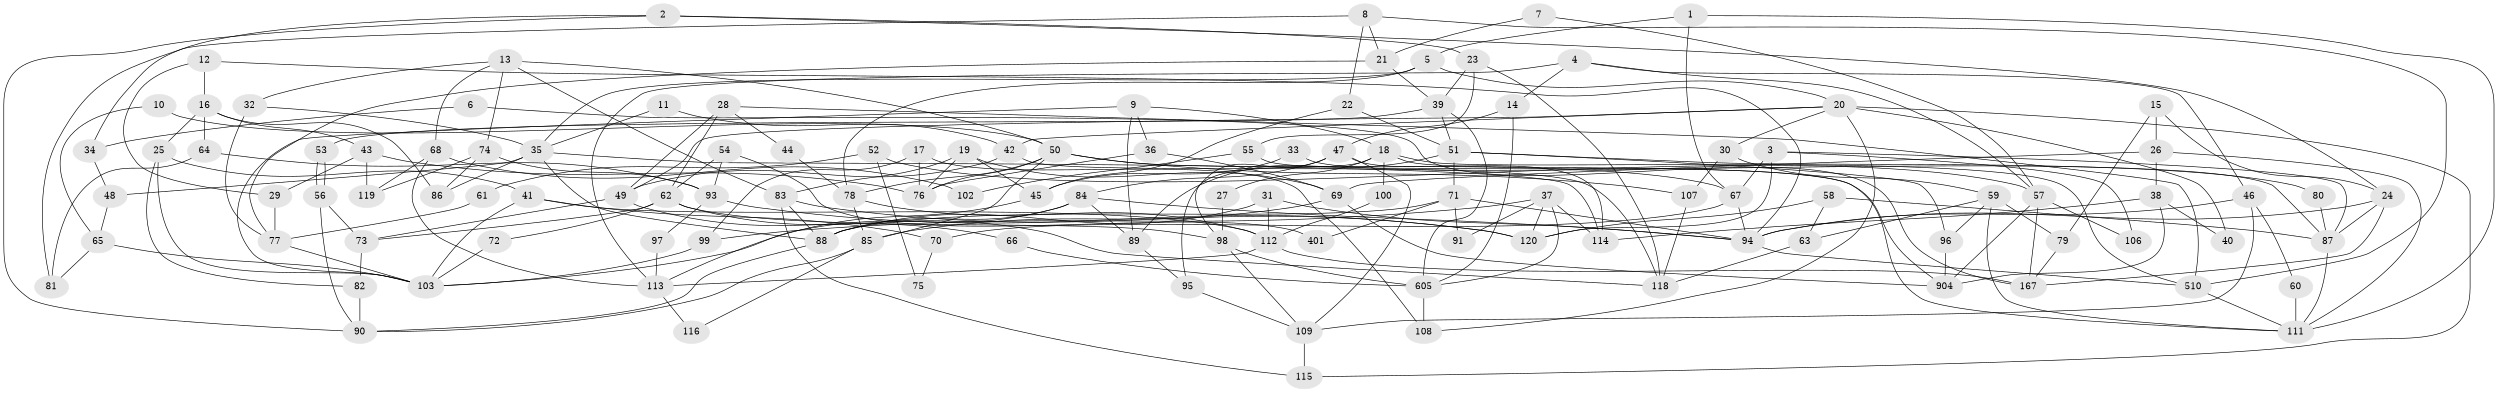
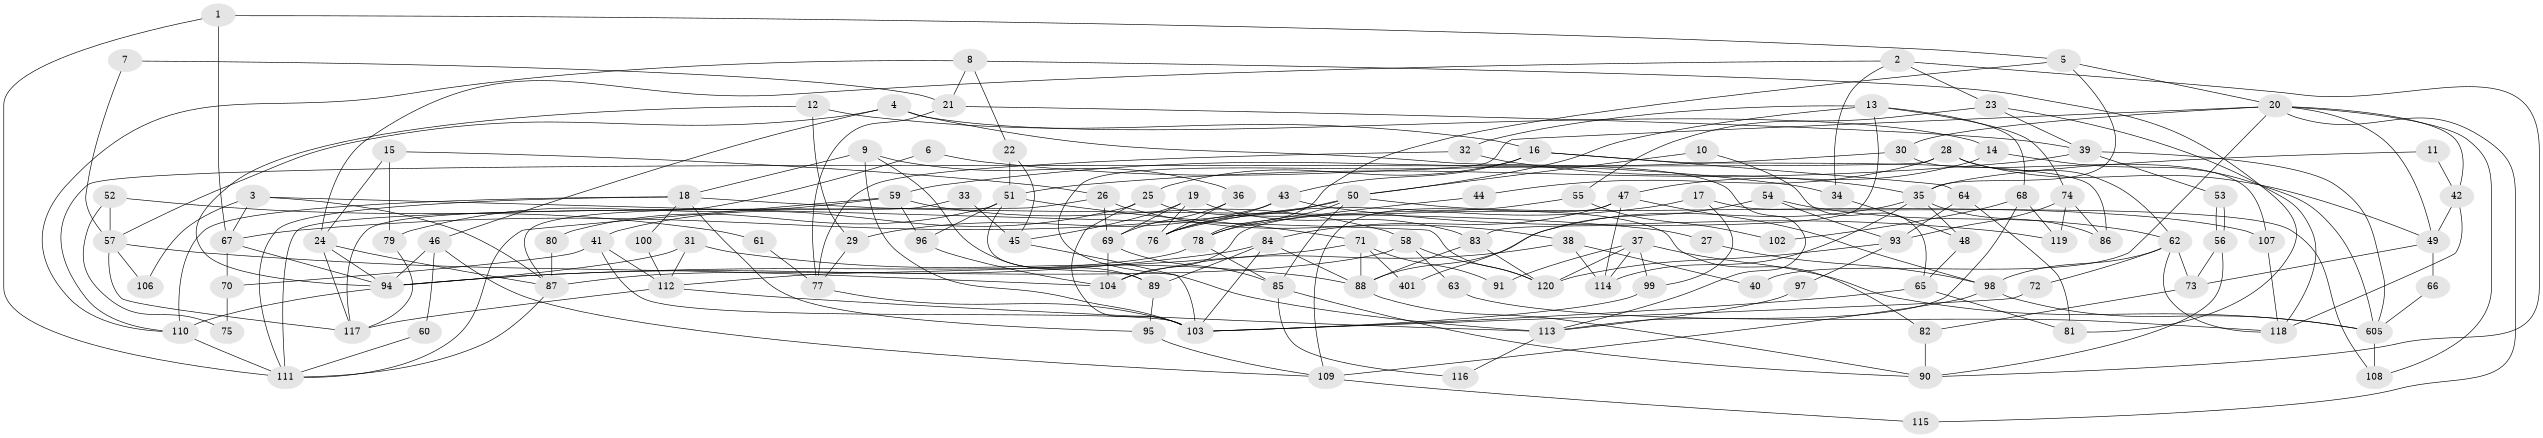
edge "20" -- "103": added
edge "59" -- "63": now "59" -- "58"
node "904": label "904" -> "104"
node "167": label "167" -> "117"
node "510": label "510" -> "110"
edge "83" -- "115": removed
